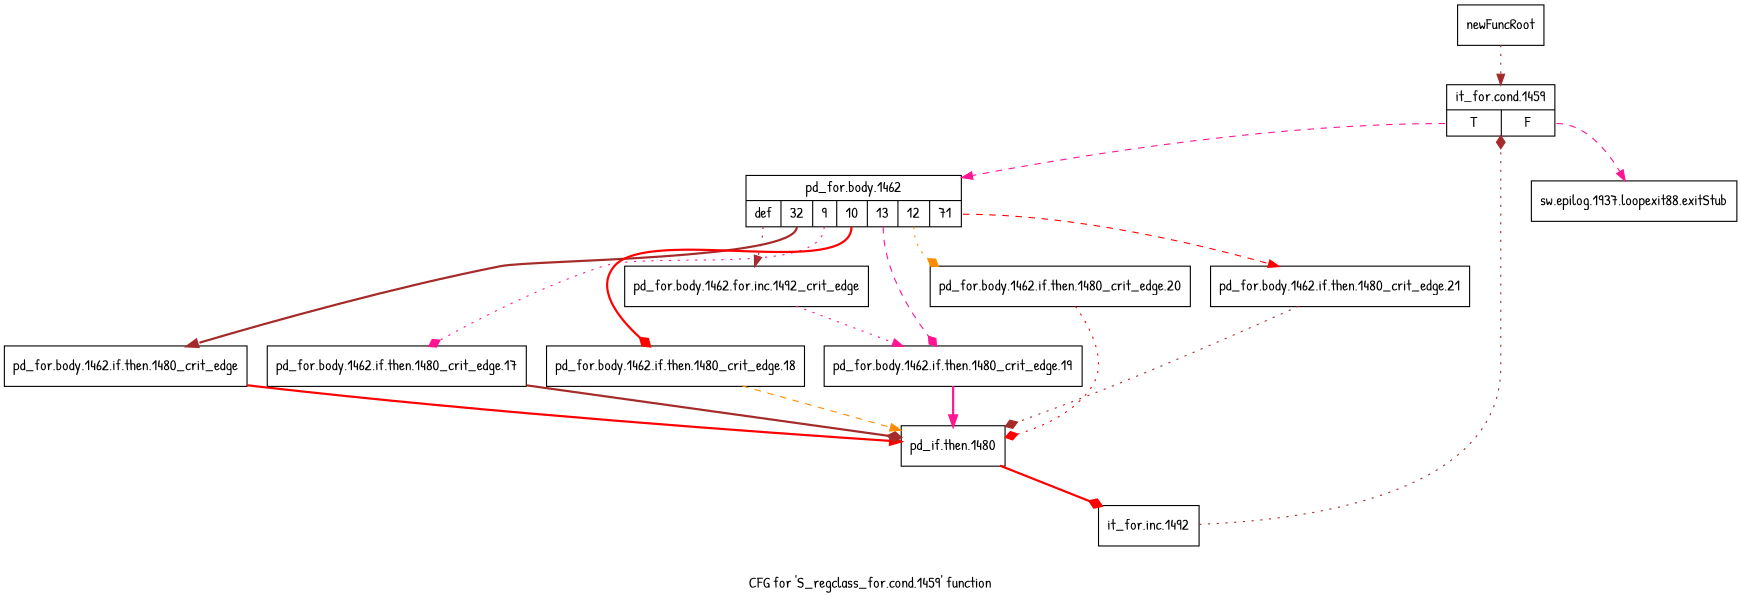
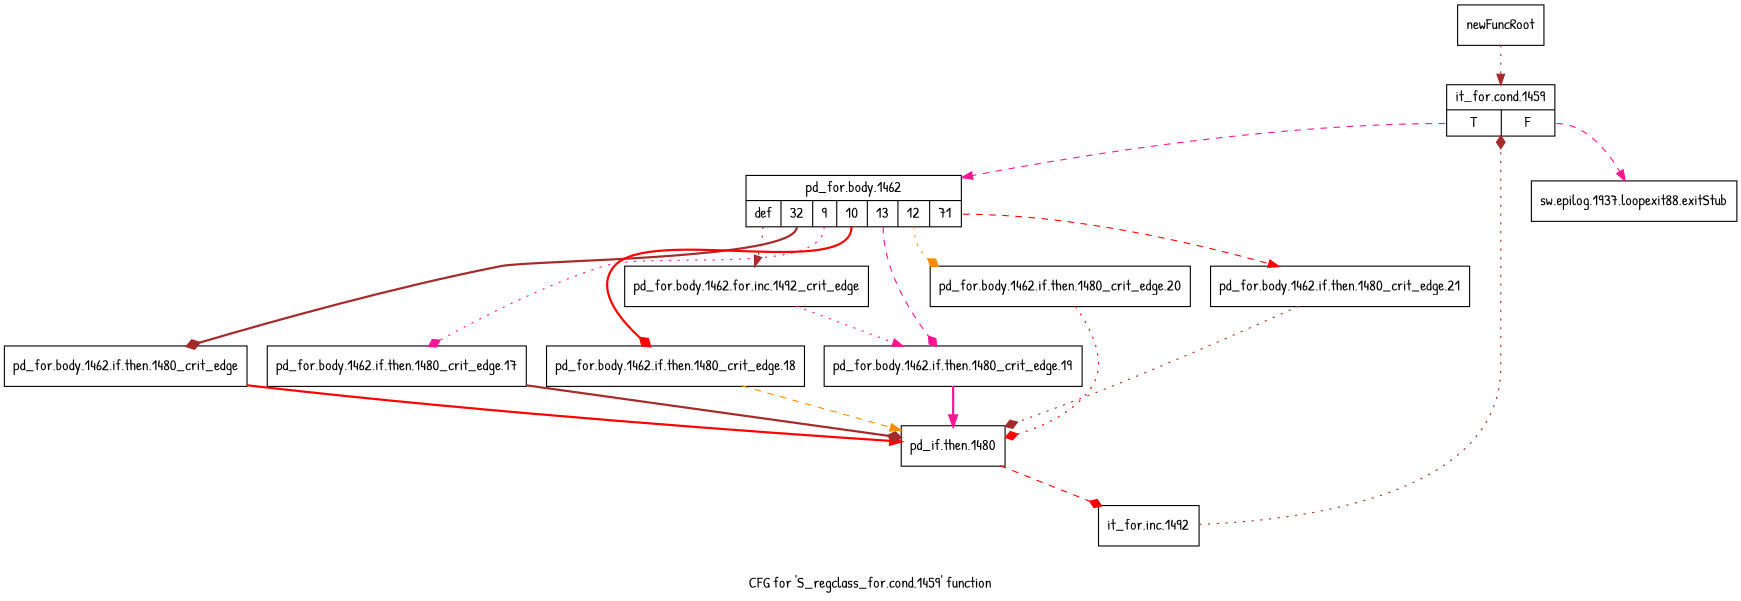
edge "pd_for.body.1462" -> "pd_for.body.1462.if.then.1480_crit_edge": arrowhead normal -> diamond
edge "pd_if.then.1480" -> "it_for.inc.1492": style bold -> dashed
